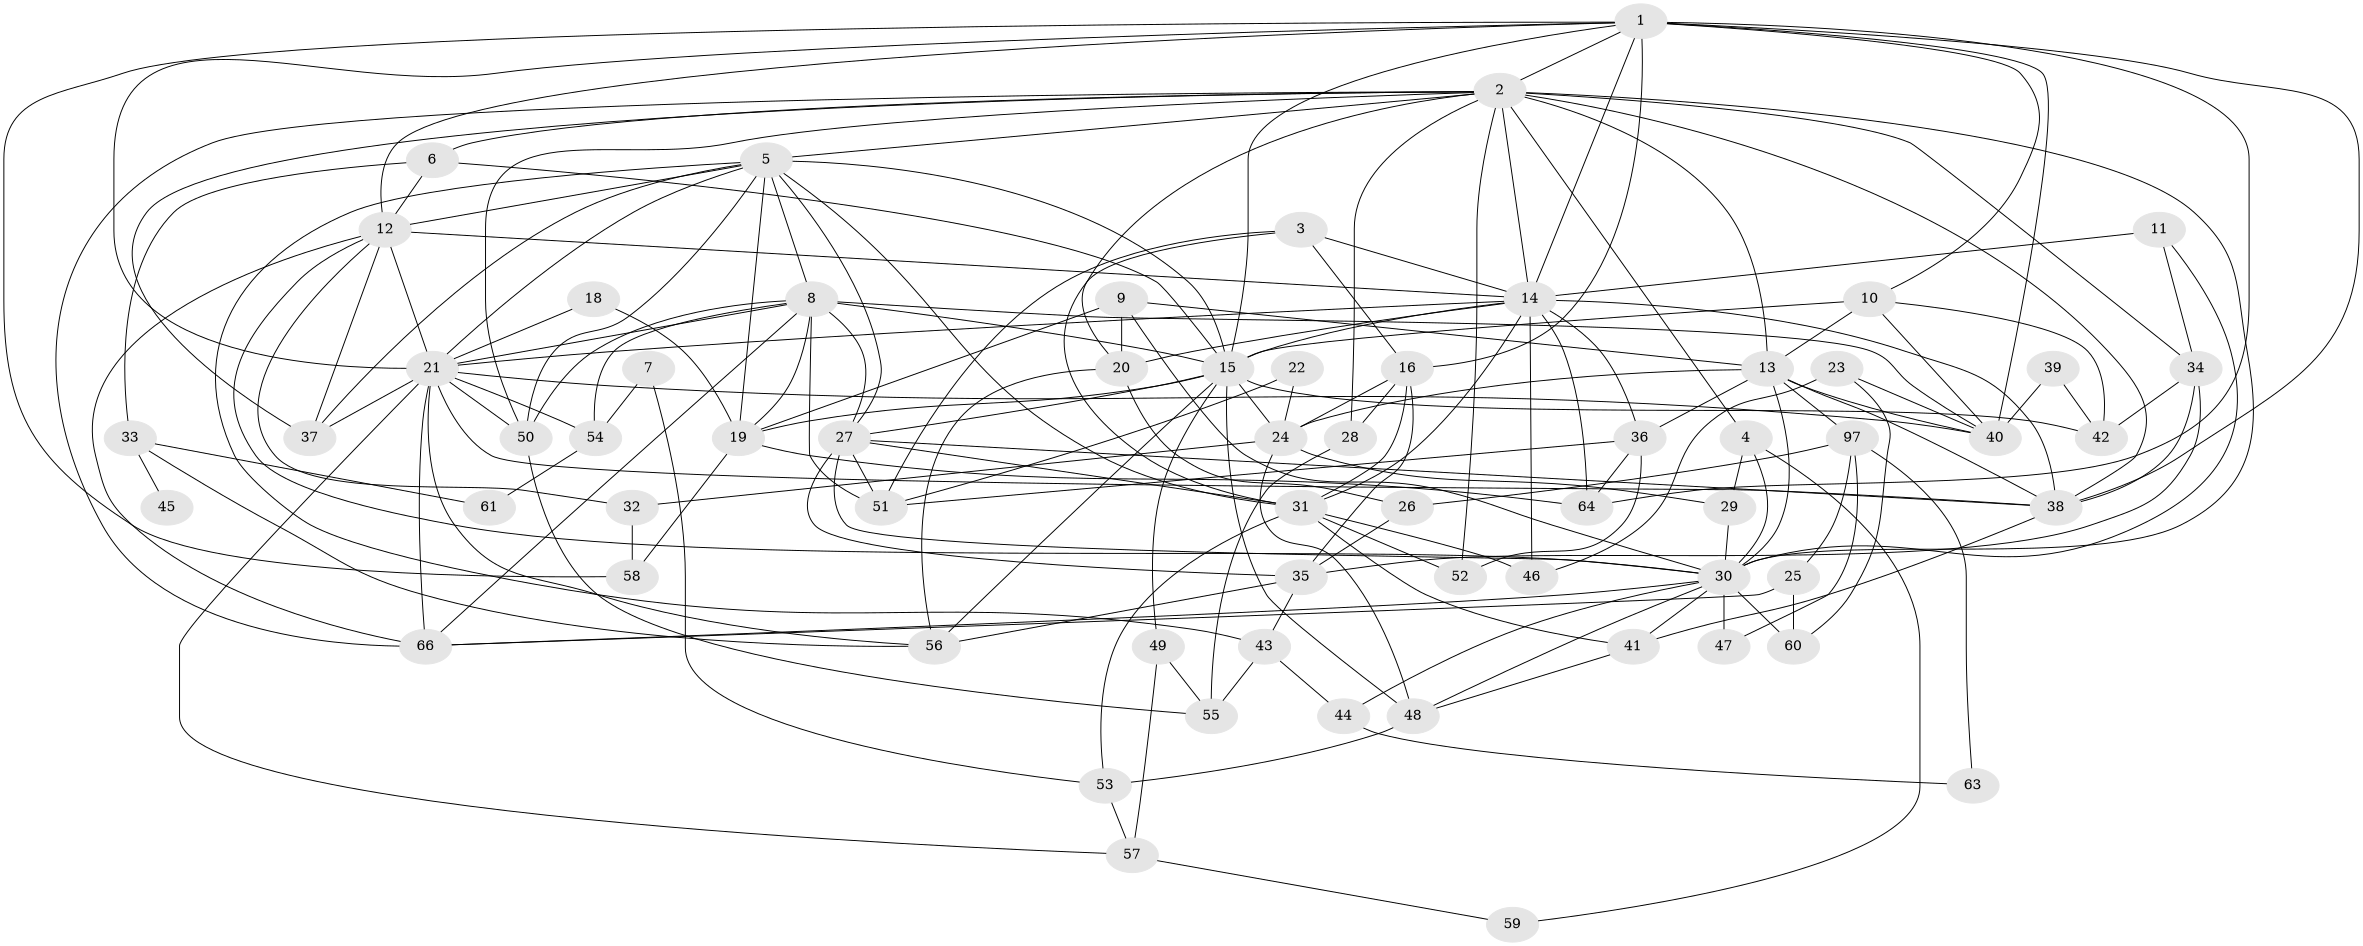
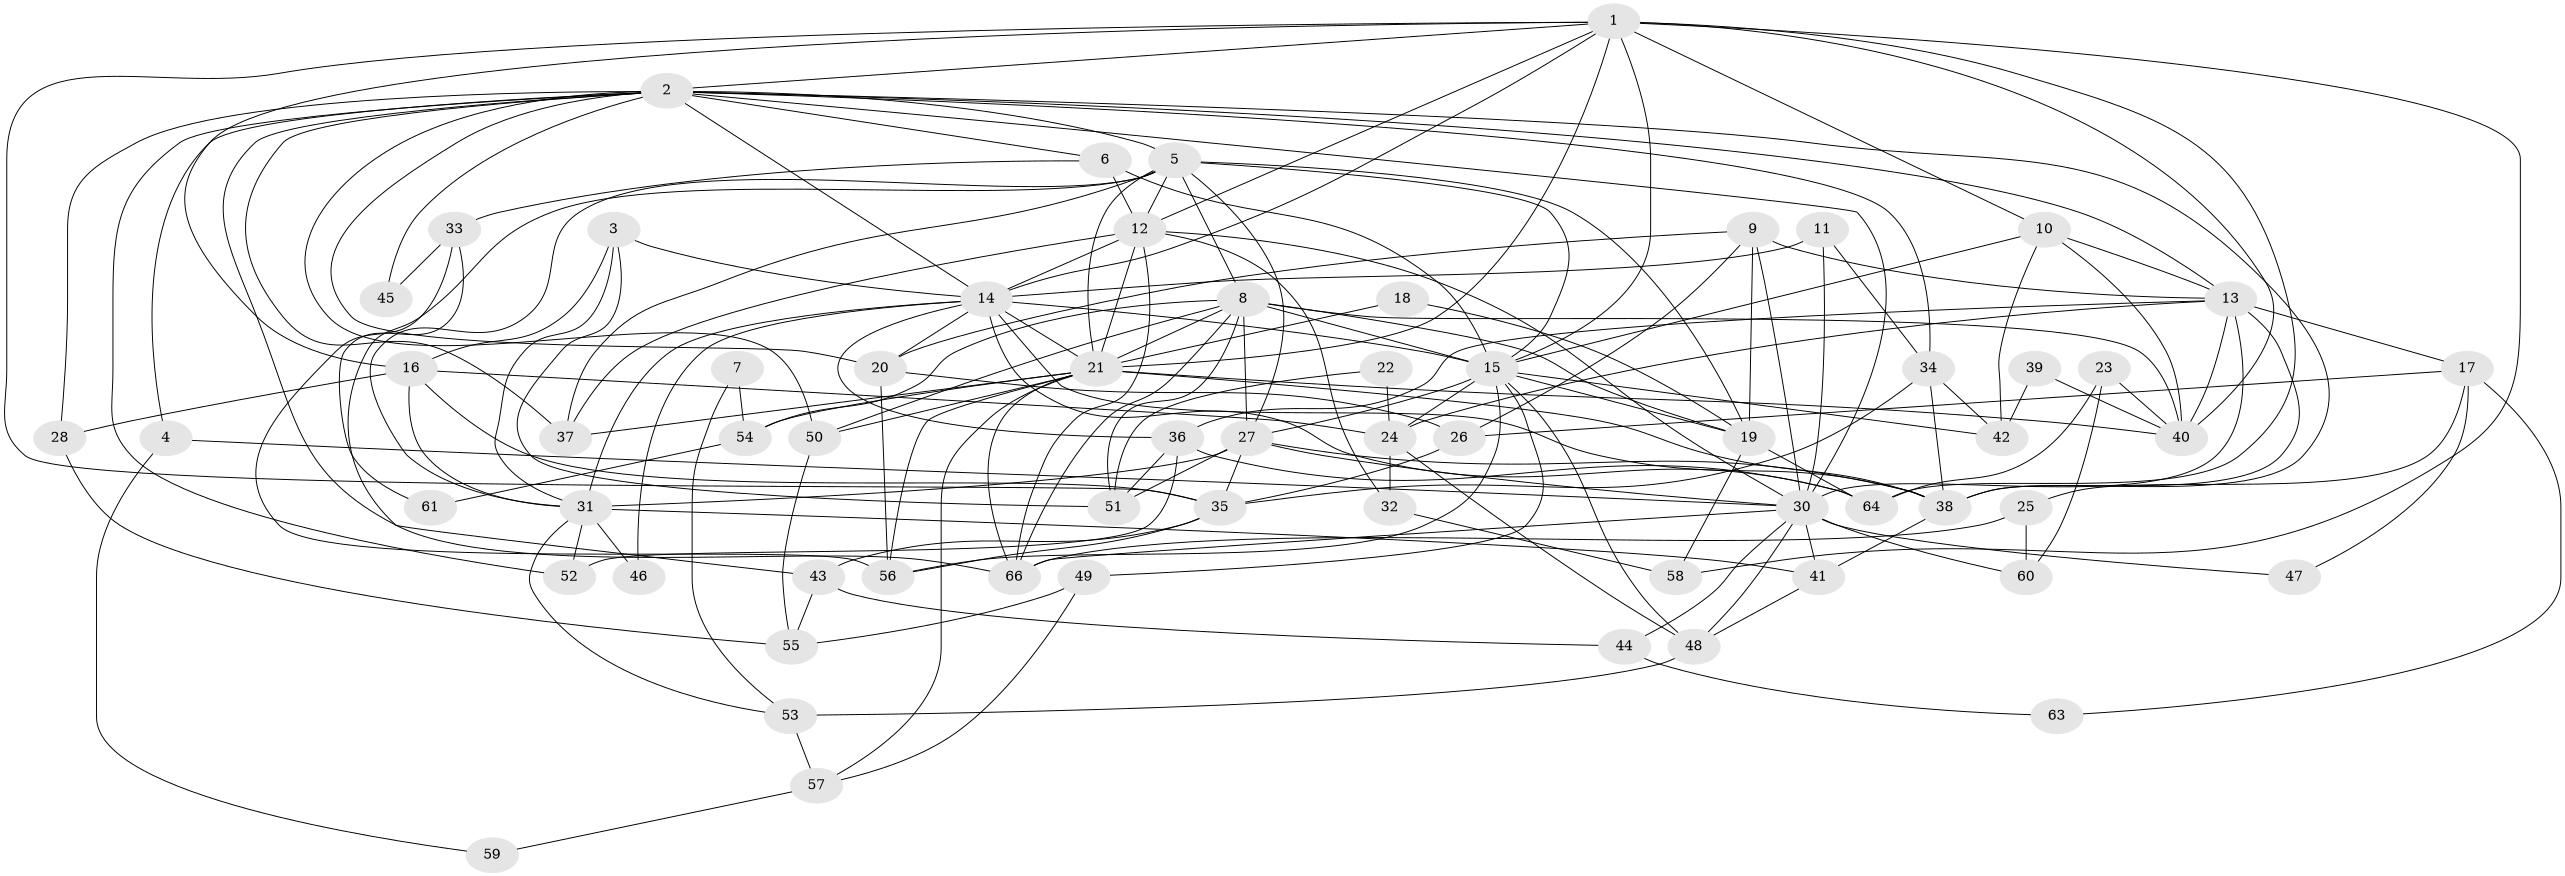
edge "1" -- "38": now "1" -- "35"
edge "2" -- "45": added
edge "5" -- "50": removed
edge "9" -- "26": added
node "97": label "97" -> "17"
edge "23" -- "46": now "23" -- "64"
node "29": removed
